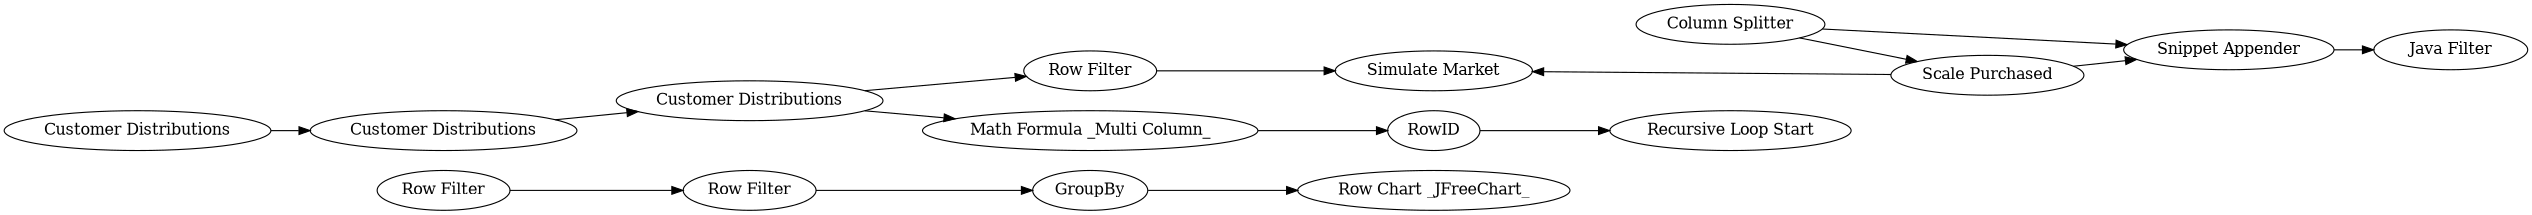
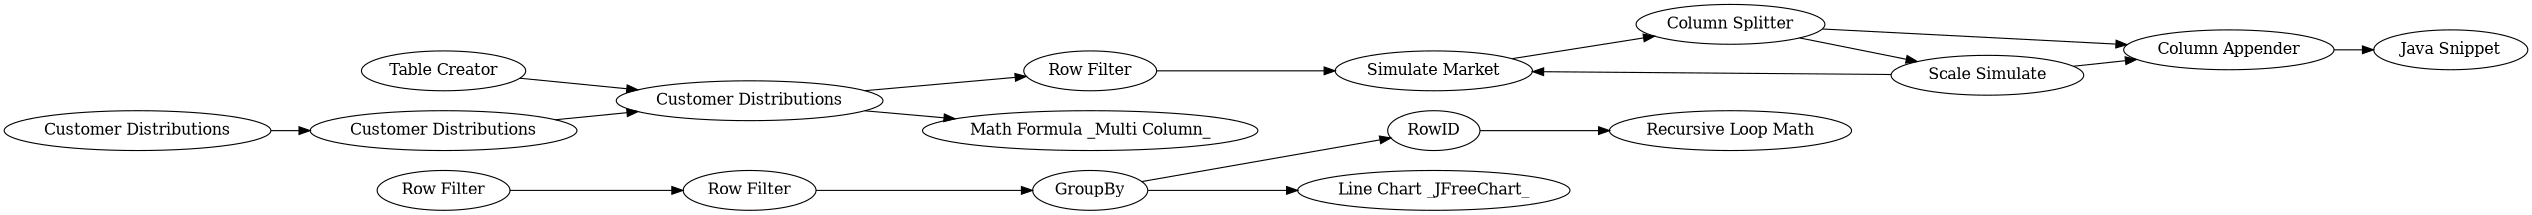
edge "Simulate Market" -> "Column Splitter": added
node "Snippet Appender": label "Snippet Appender" -> "Column Appender"
node "Java Filter": label "Java Filter" -> "Java Snippet"
node "Table Creator": added
node "Scale Purchased": label "Scale Purchased" -> "Scale Simulate"
edge "Math Formula _Multi Column_" -> "RowID": now "GroupBy" -> "RowID"
node "Recursive Loop Start": label "Recursive Loop Start" -> "Recursive Loop Math"
node "Row Chart _JFreeChart_": label "Row Chart _JFreeChart_" -> "Line Chart _JFreeChart_"
